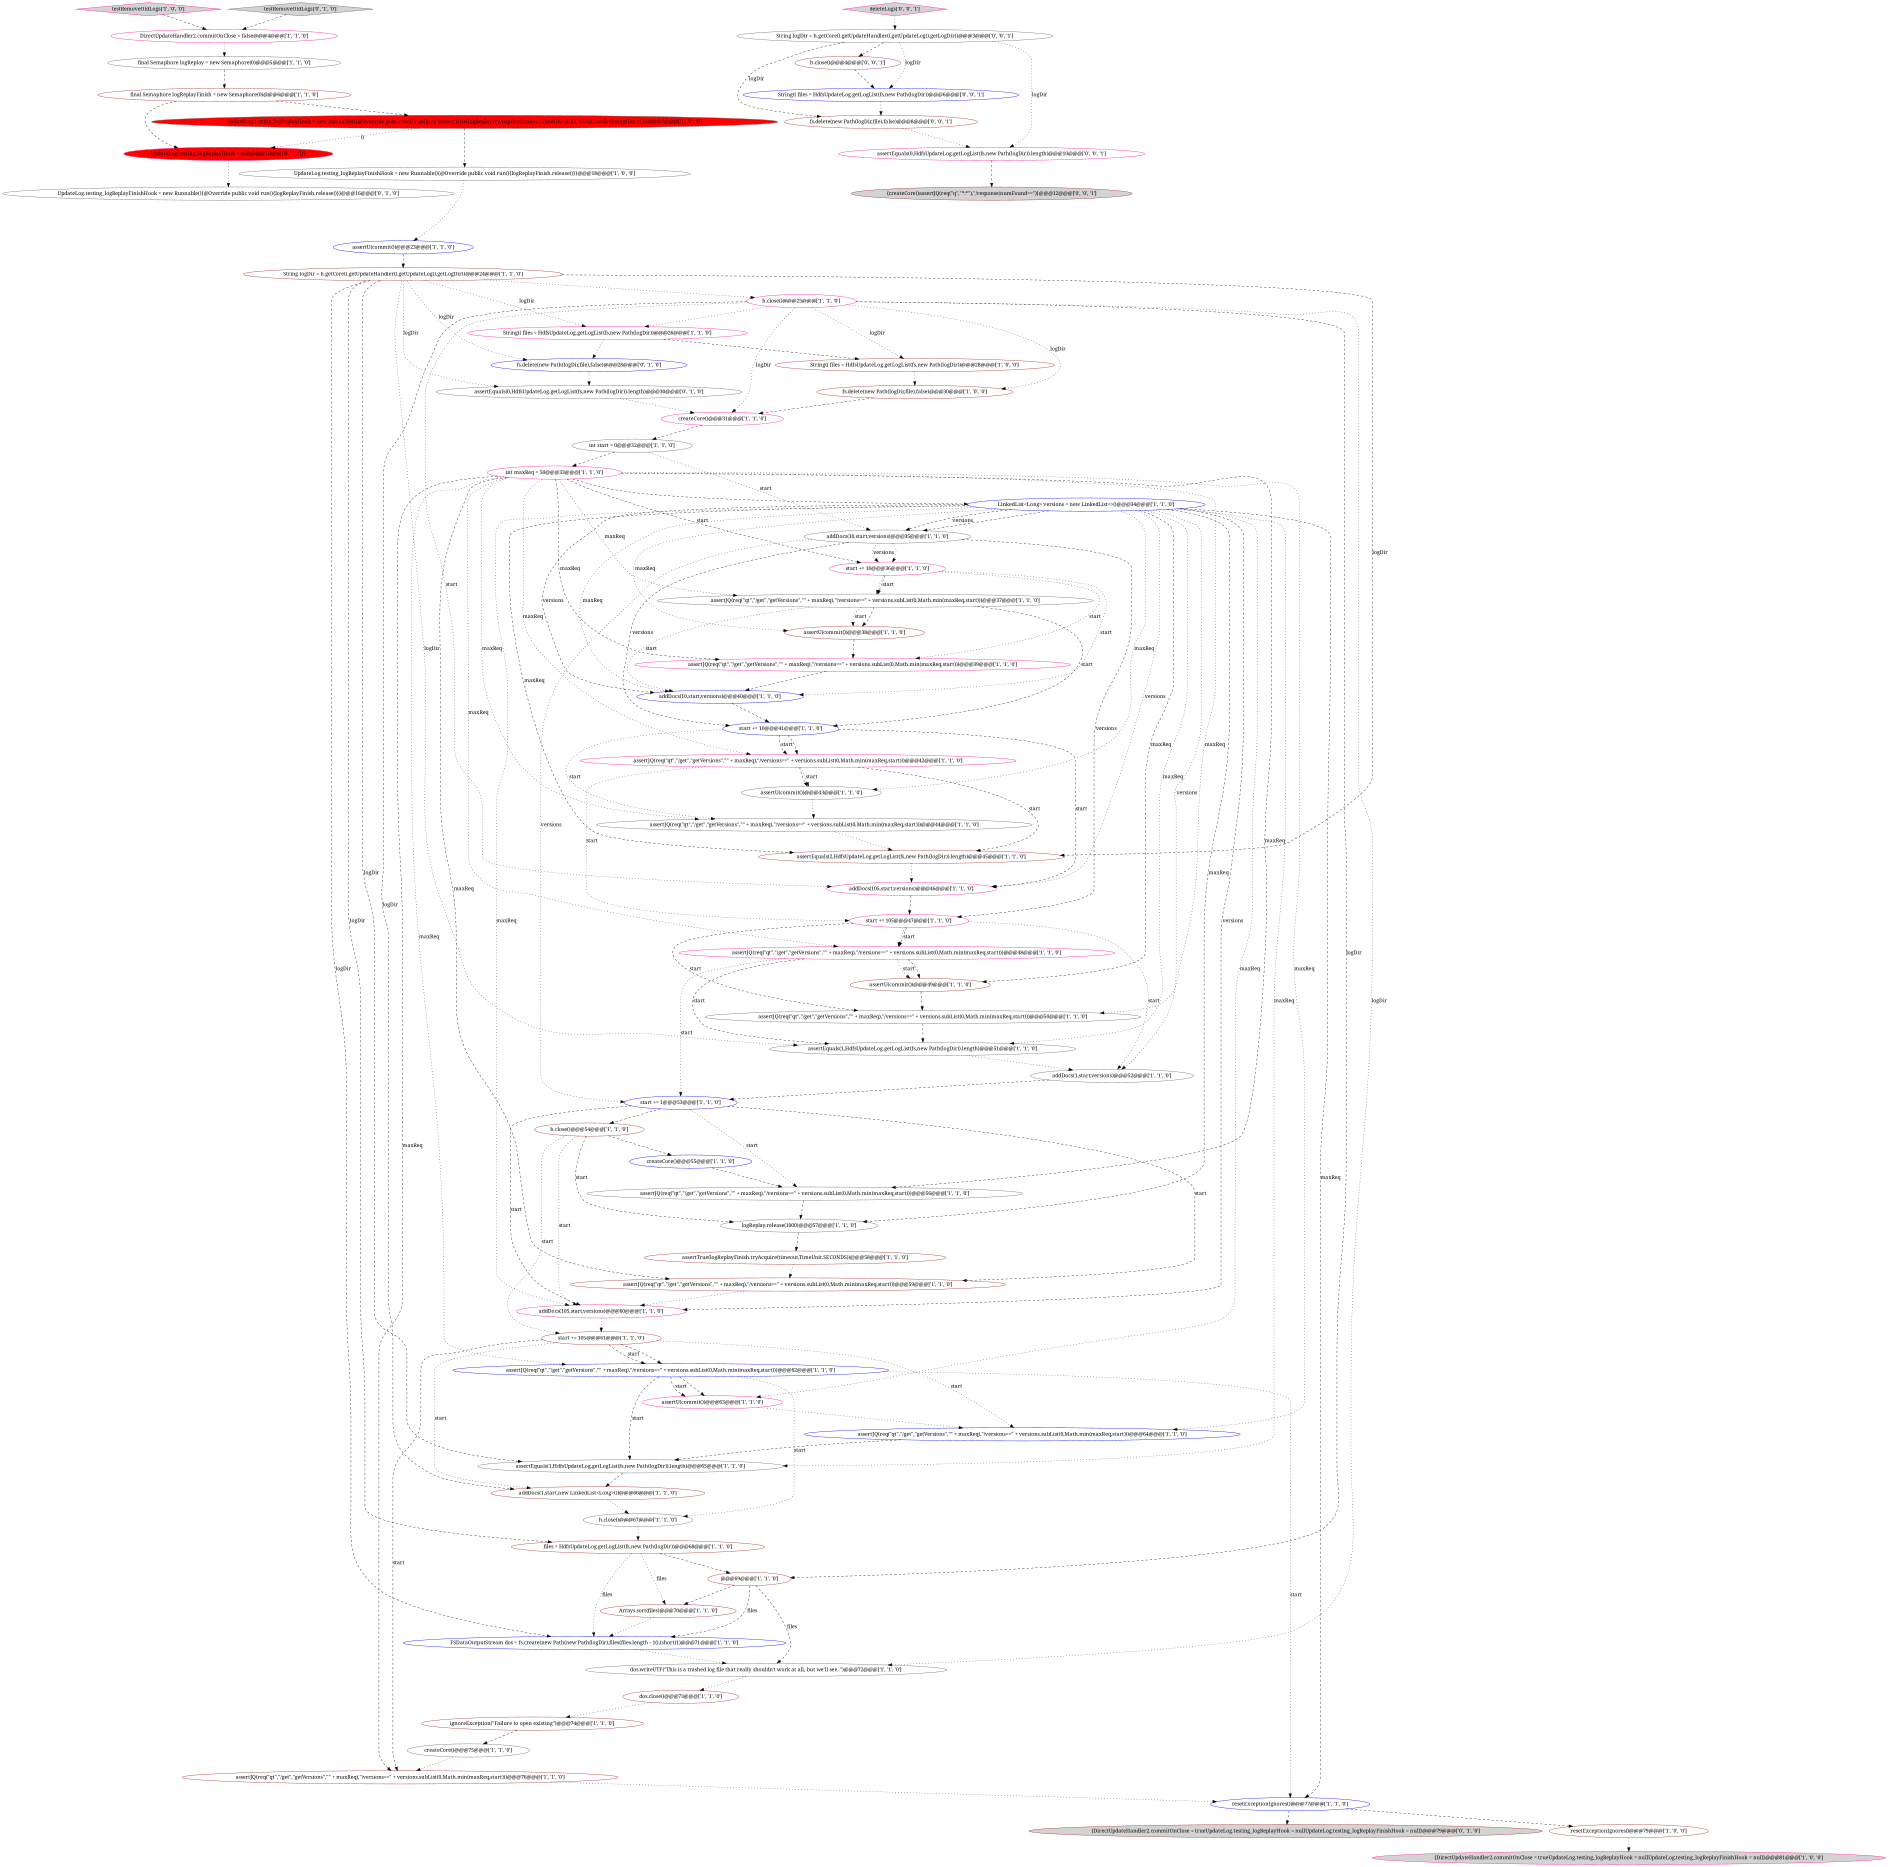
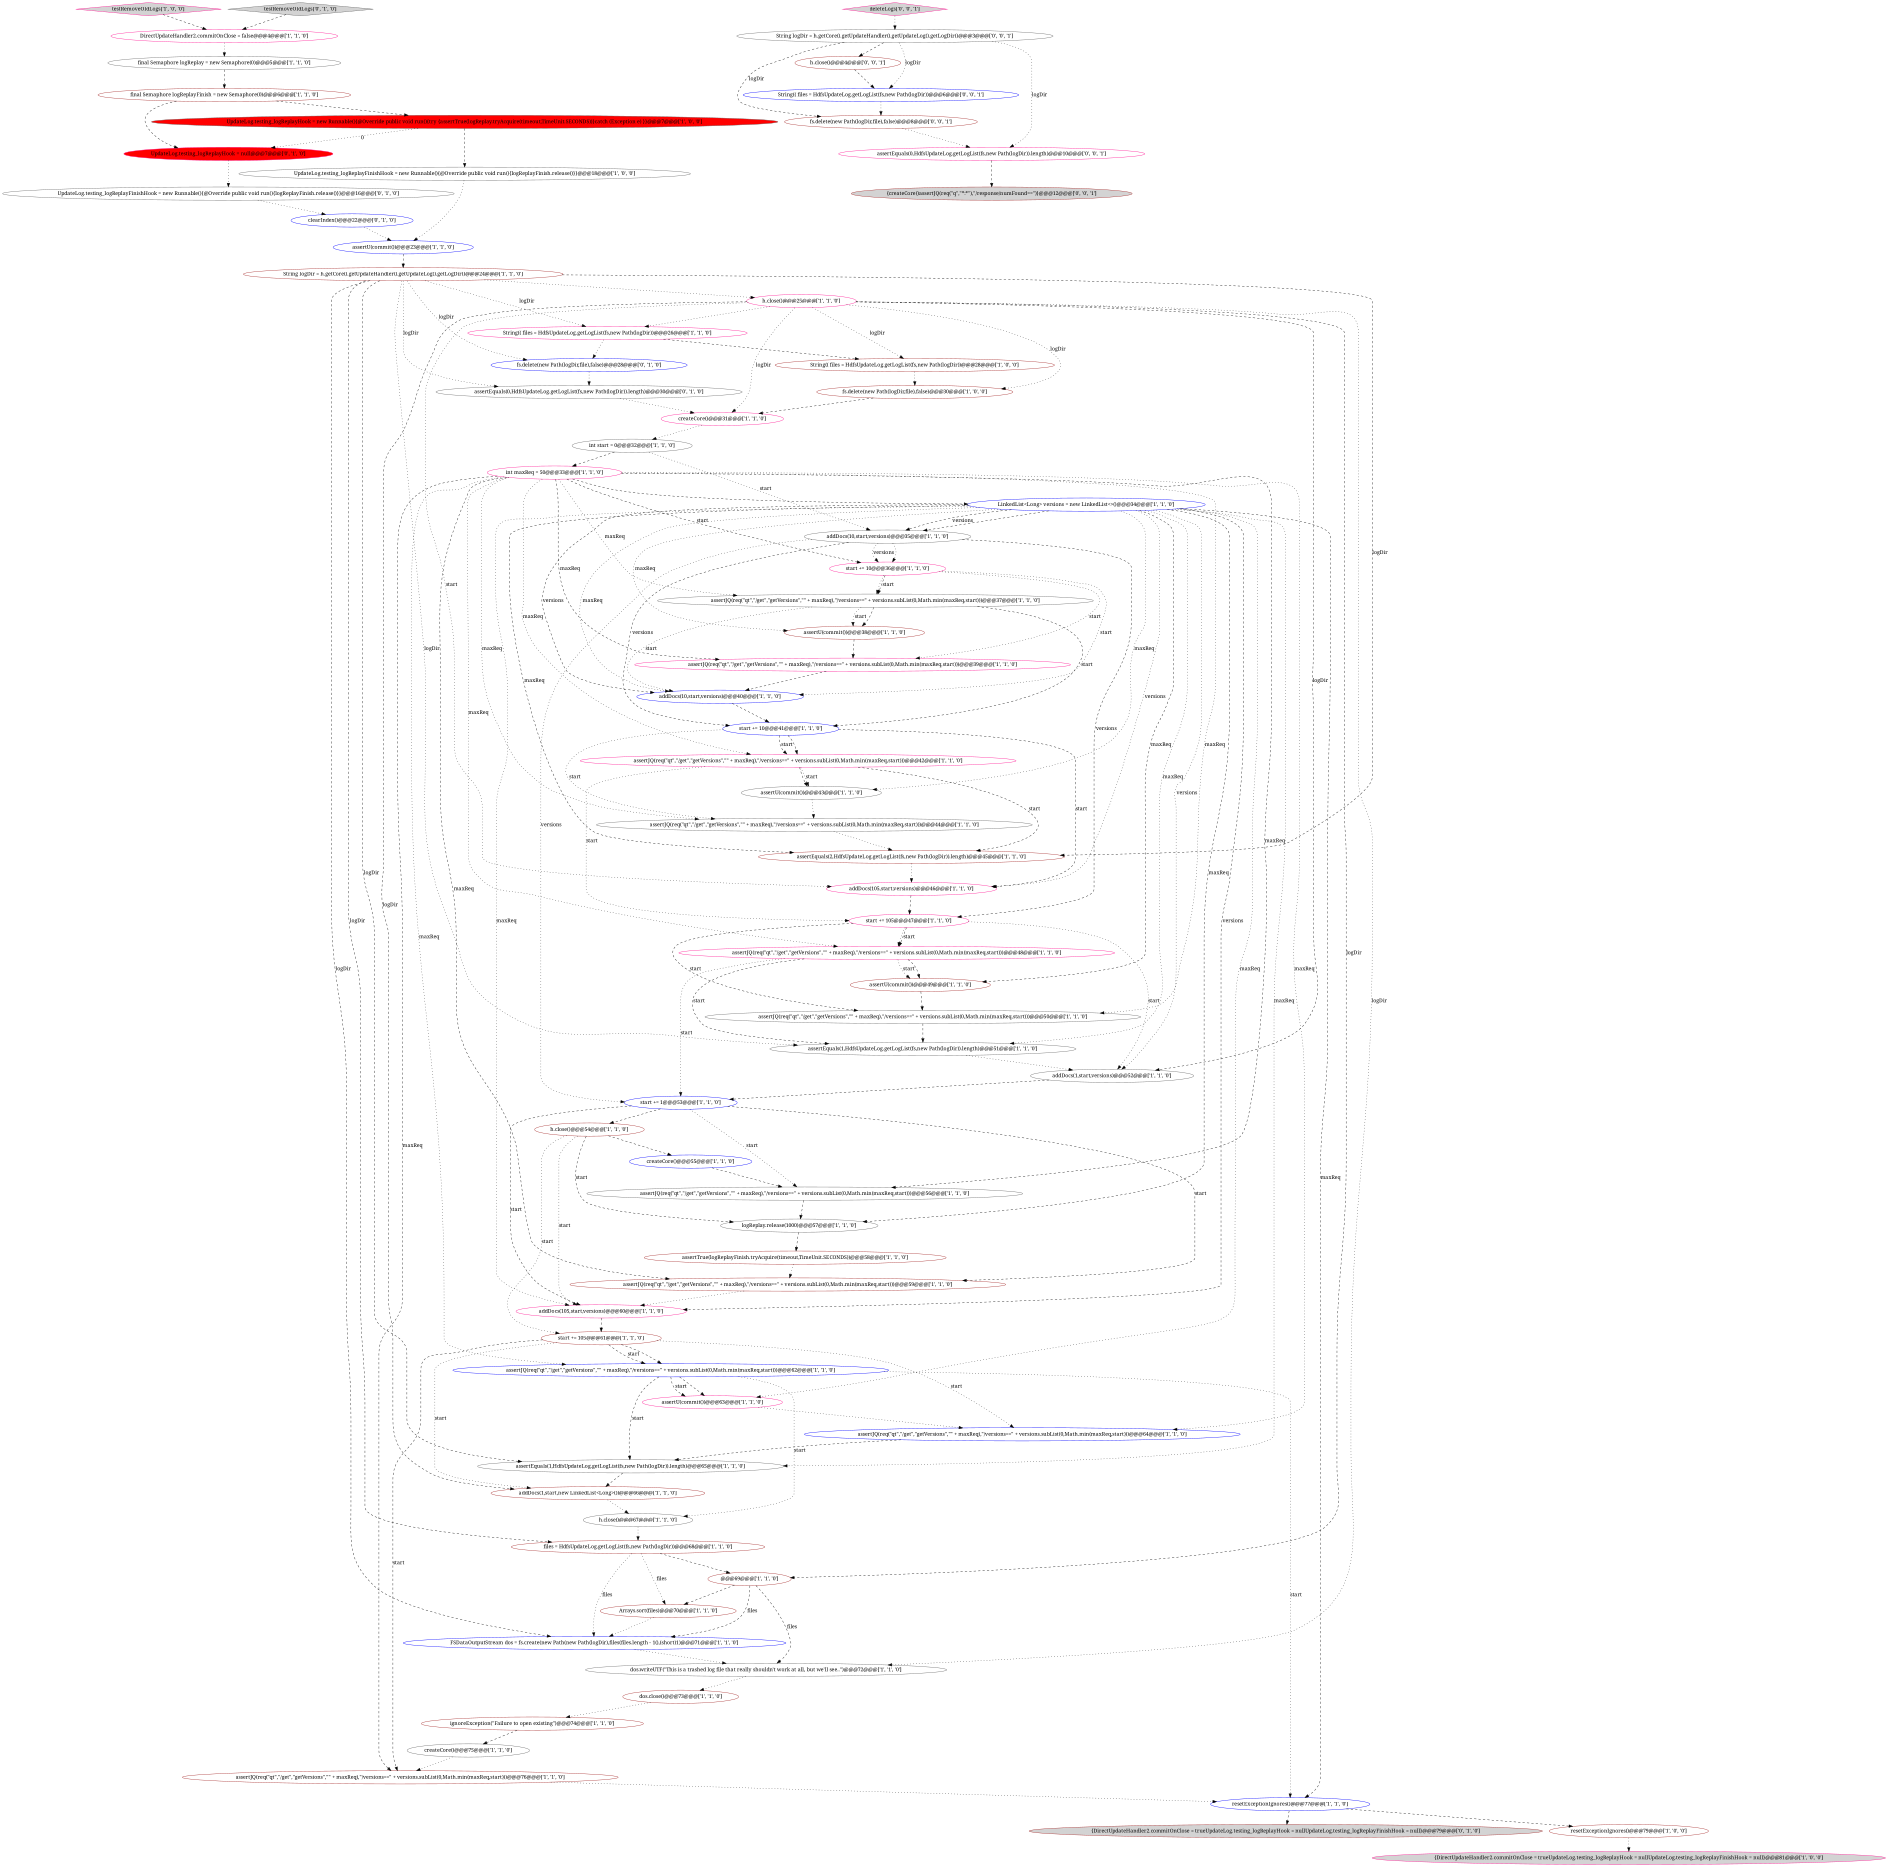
node "clearIndex()@@@22@@@['0', '1', '0']": added
edge "createCore()@@@31@@@['1', '1', '0']" -> "int start = 0@@@32@@@['1', '1', '0']": style dashed -> dotted
edge "h.close()@@@25@@@['1', '1', '0']" -> "addDocs(1,start,versions)@@@52@@@['1', '1', '0']": added, label "logDir"
edge "addDocs(105,start,versions)@@@60@@@['1', '1', '0']" -> "start += 105@@@61@@@['1', '1', '0']": style dotted -> dashed
